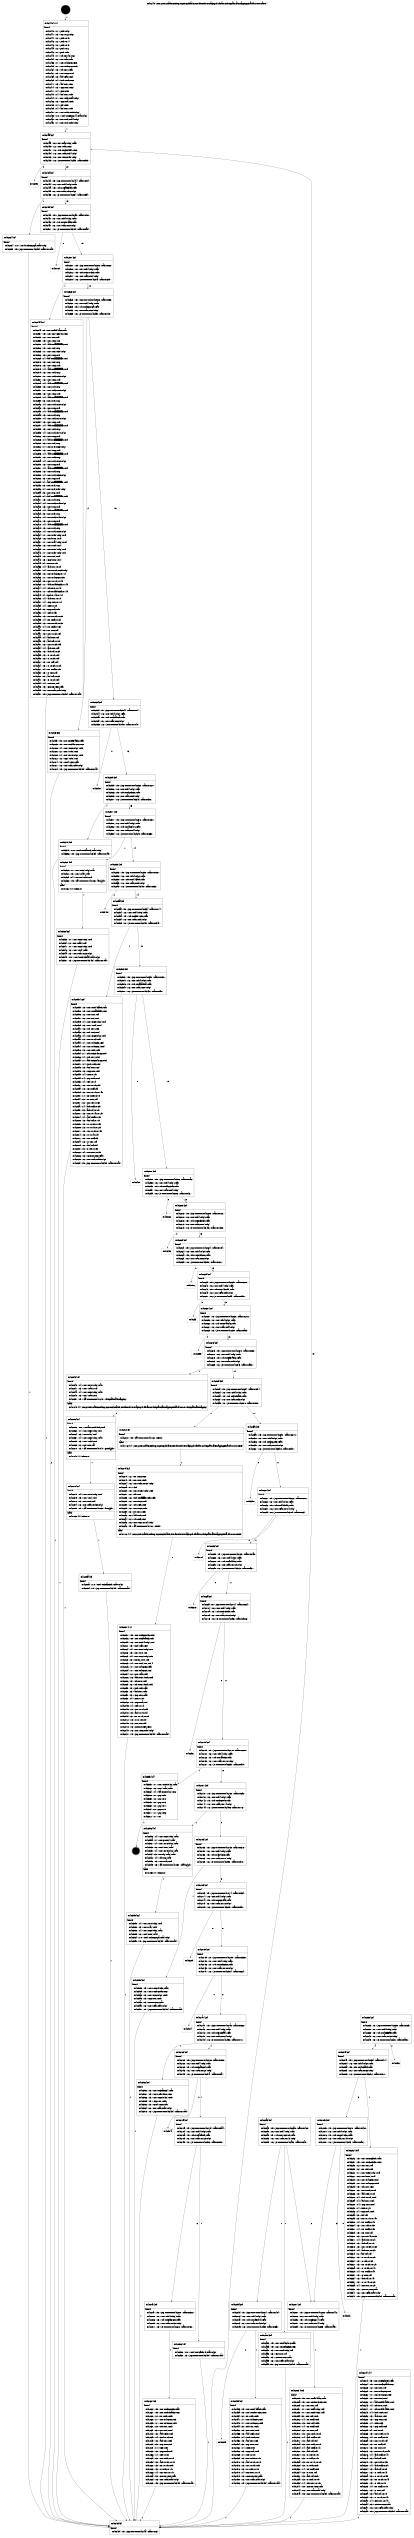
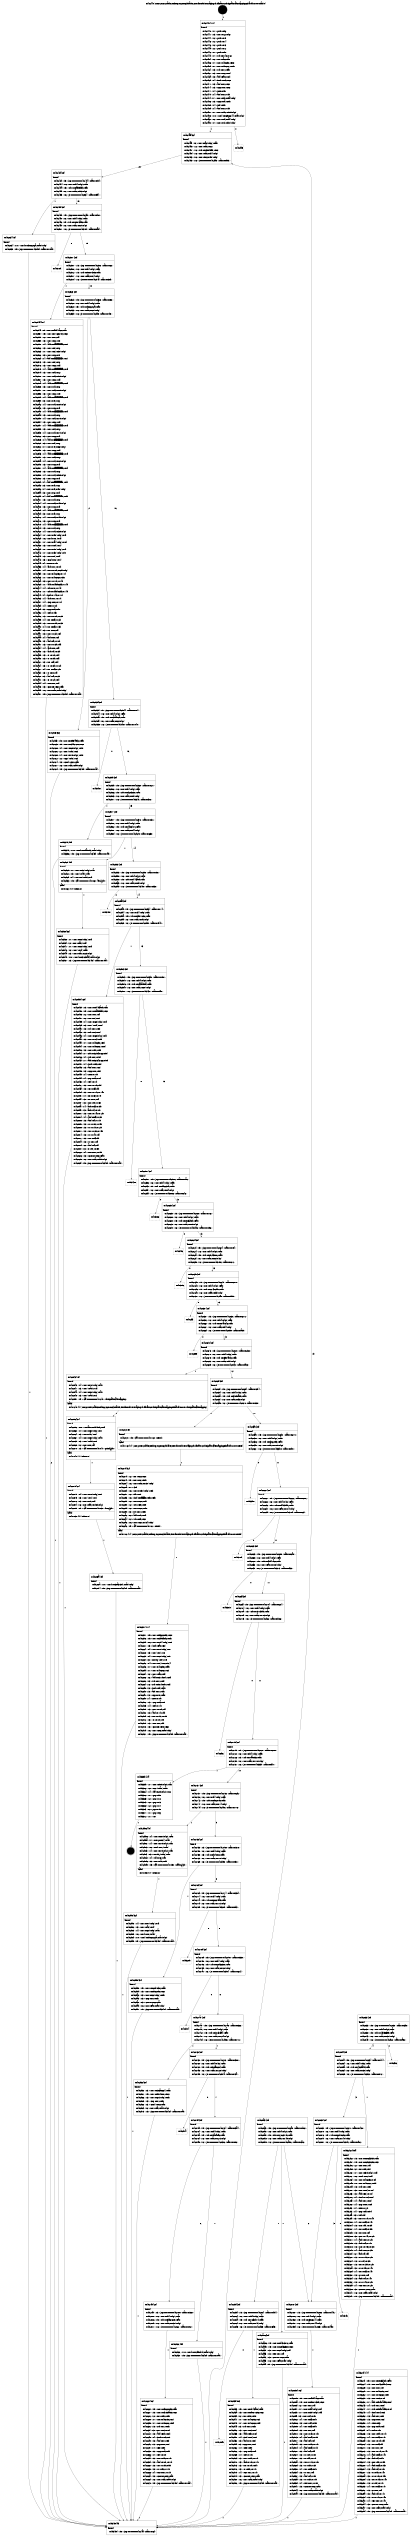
edge "0x4024af [32]" -> "0x402fd5": now "0x402440 [111]" -> "0x402fd5"
